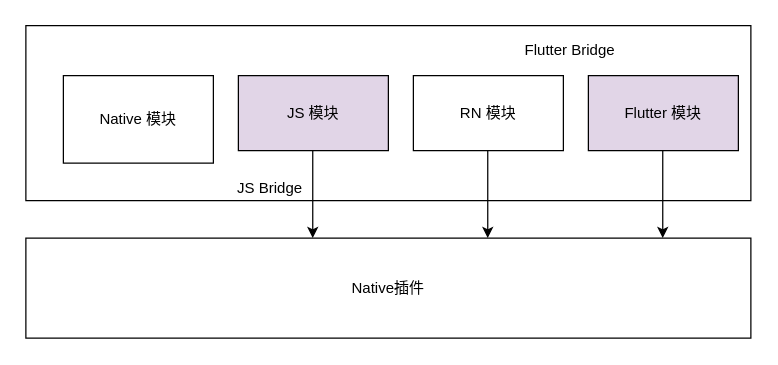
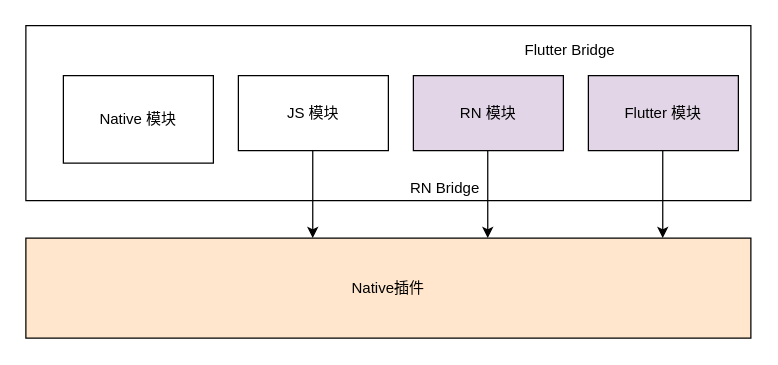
node "JS 模块": fillcolor #e1d5e7 -> #ffffff
node "RN 模块": fillcolor #ffffff -> #e1d5e7
node "JS Bridge": removed
node "RN Bridge": added
node "Native插件": fillcolor #ffffff -> #ffe6cc
